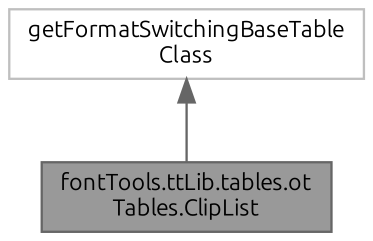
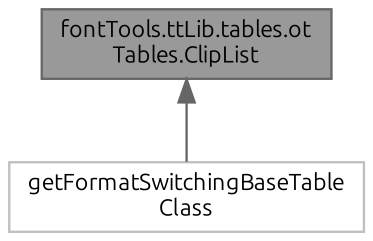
edge "fontTools.ttLib.tables.ot Tables.ClipList" -> "getFormatSwitchingBaseTable Class": reversed
